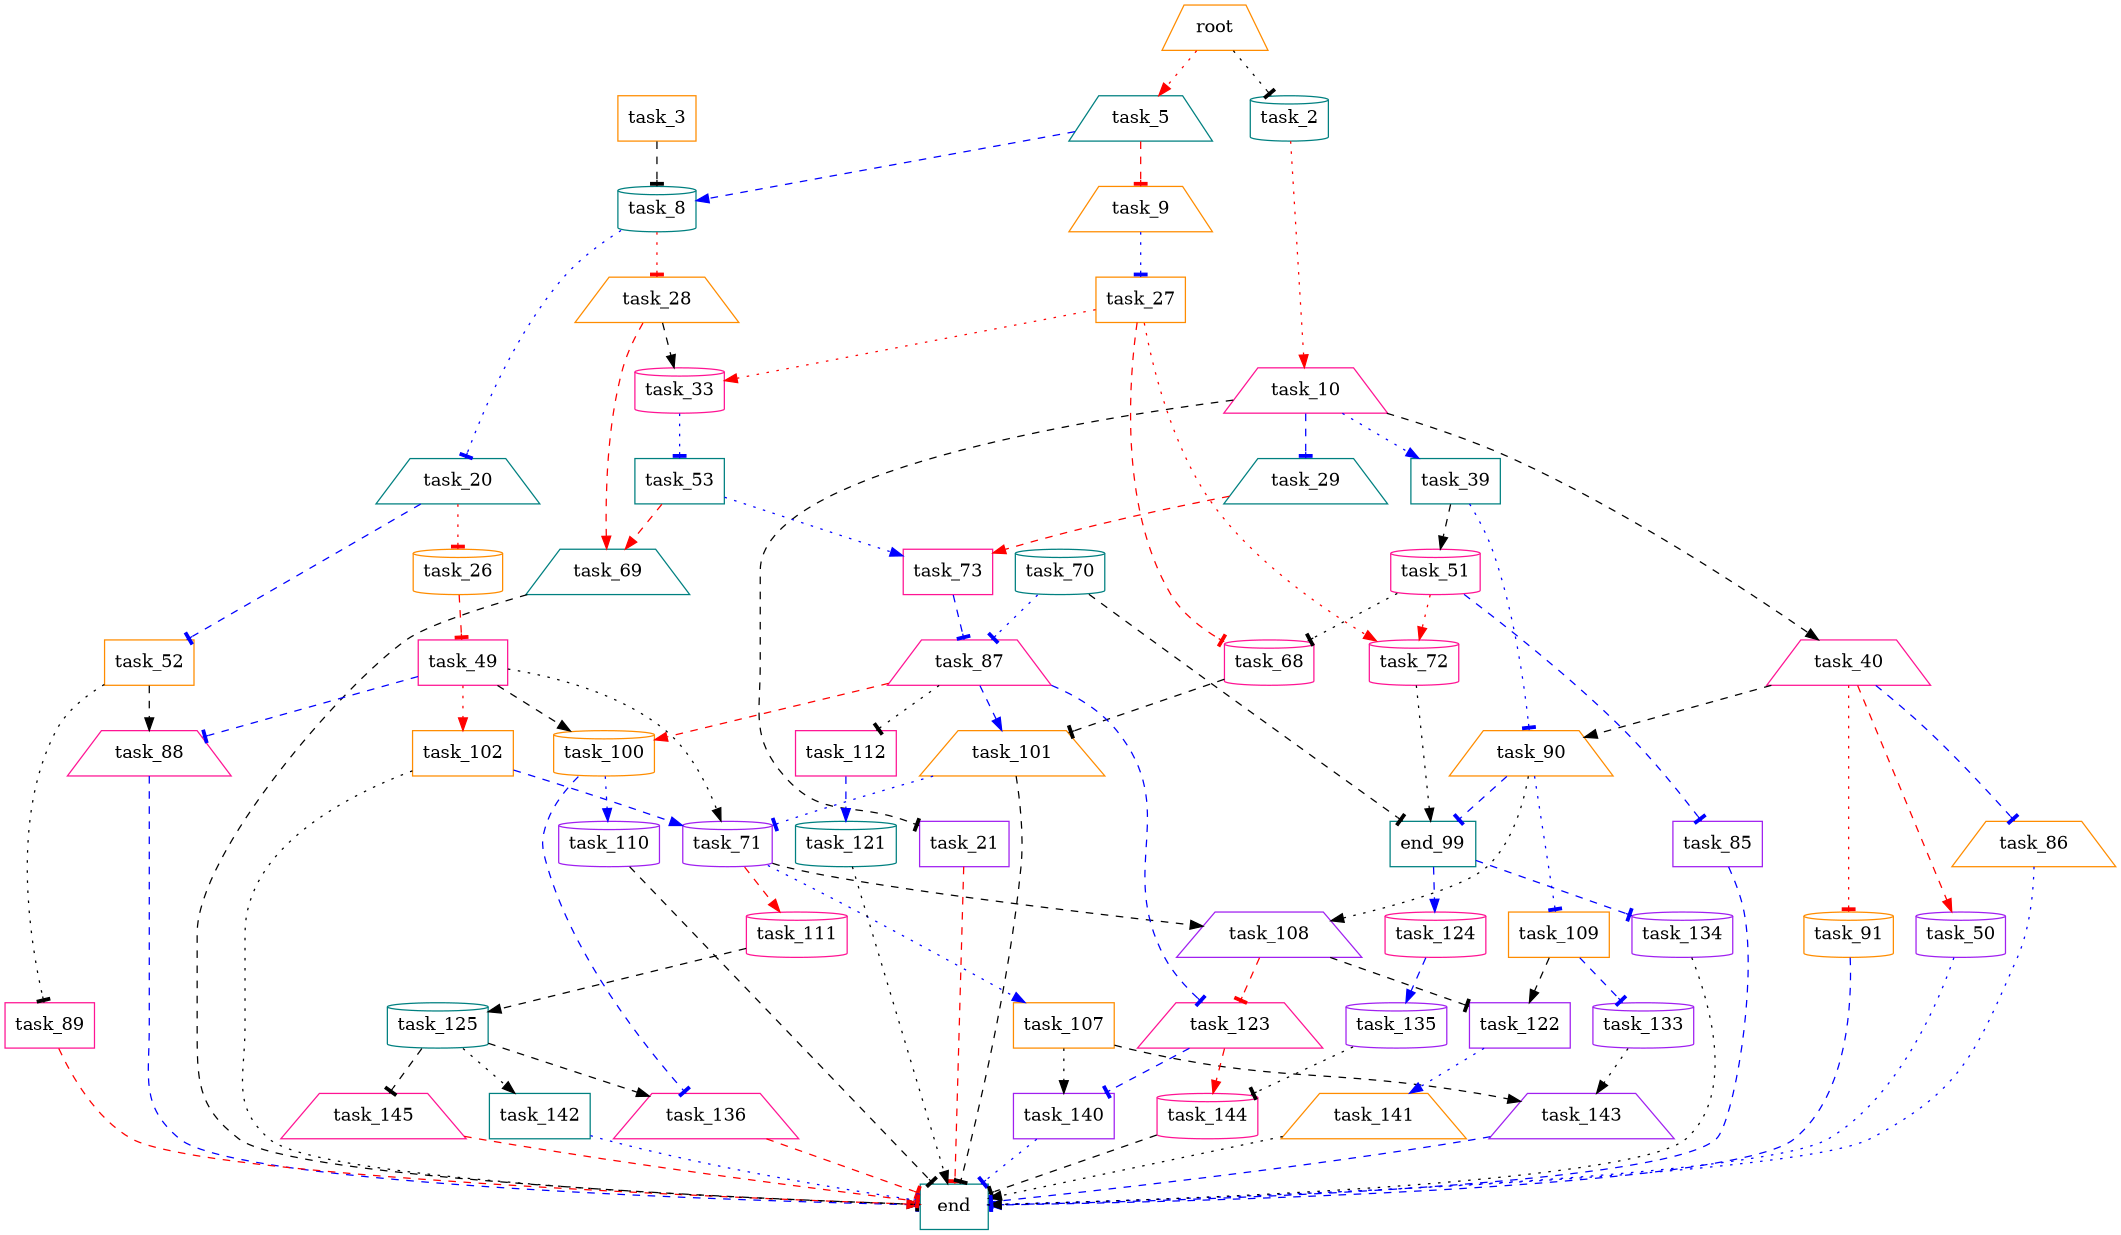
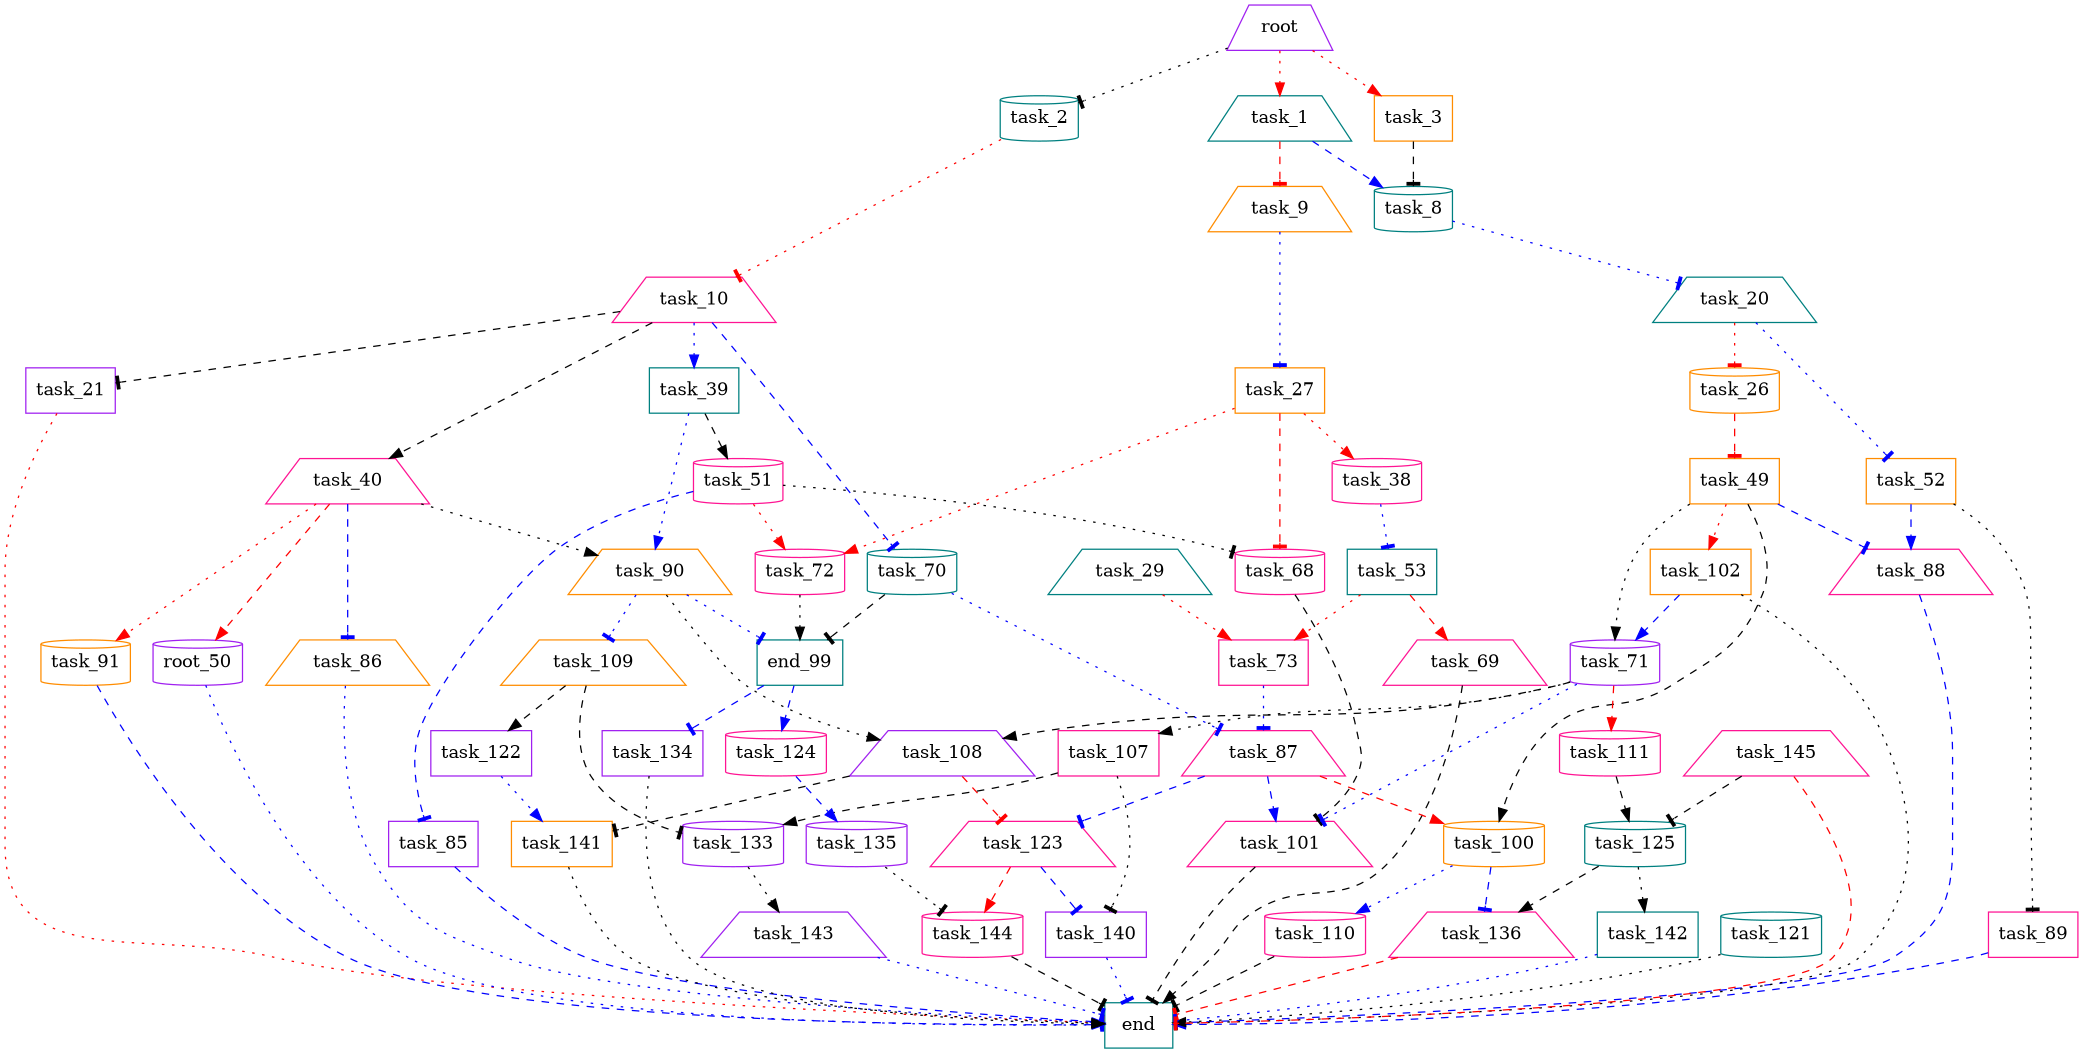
node "root": color darkorange -> purple
edge "root" -> "task_3": added
node "task_5": label "task_5" -> "task_1"
edge "task_2" -> "task_10": arrowhead normal -> tee
node "task_28": removed
node "task_33": label "task_33" -> "task_38"
edge "task_10" -> "task_29": now "task_10" -> "task_70"
edge "task_29" -> "task_73": style dashed -> dotted
edge "task_53" -> "task_73": color blue -> red
edge "task_20" -> "task_52": style dashed -> dotted
node "task_69": color teal -> deeppink
edge "task_39" -> "task_90": arrowhead tee -> normal
edge "task_73" -> "task_87": style dashed -> dotted
node "task_49": color deeppink -> darkorange
edge "task_52" -> "task_88": color black -> blue
edge "task_40" -> "task_90": style dashed -> dotted
node "task_112": removed
node "task_101": color darkorange -> deeppink
edge "task_40" -> "task_91": arrowhead tee -> normal
edge "task_90" -> "end_99": style dashed -> dotted
edge "task_101" -> "task_71": reversed
node "task_110": color purple -> deeppink
edge "task_71" -> "task_107": color blue -> black
node "task_109": shape box -> trapezium
node "task_134": shape cylinder -> box
node "task_50": label "task_50" -> "root_50"
edge "task_109" -> "task_133": color blue -> black
edge "task_108" -> "task_122": now "task_108" -> "task_141"
edge "task_21" -> "end": style dashed -> dotted
node "task_107": color darkorange -> deeppink
edge "task_107" -> "task_140": arrowhead normal -> tee
edge "task_125" -> "task_145": reversed
edge "task_107" -> "task_143": now "task_107" -> "task_133"
node "task_141": shape trapezium -> box
edge "task_143" -> "end": style dashed -> dotted
edge "task_89" -> "end": color red -> blue
